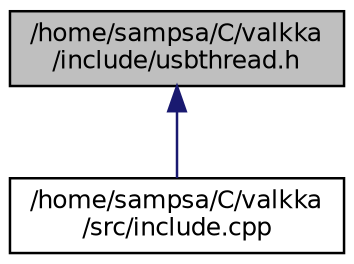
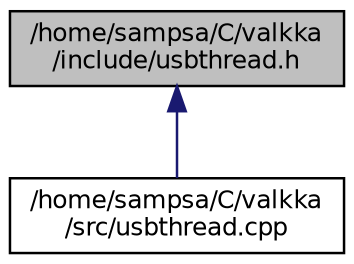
node "/home/sampsa/C/valkka /src/include.cpp": label "/home/sampsa/C/valkka /src/include.cpp" -> "/home/sampsa/C/valkka /src/usbthread.cpp"
